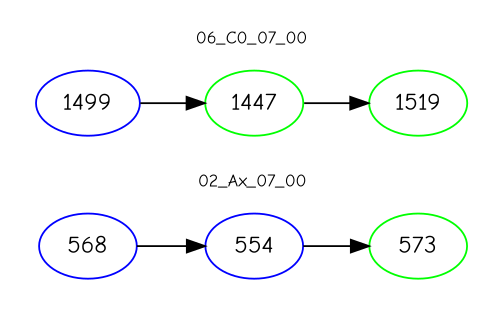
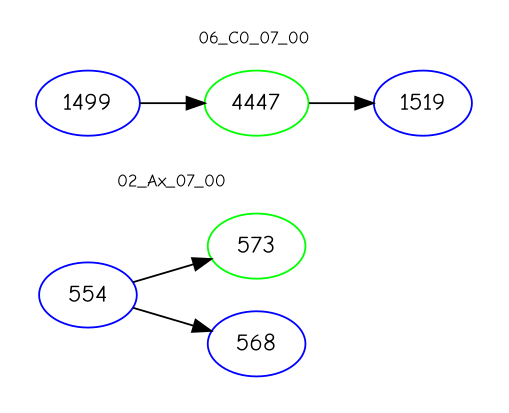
node "1447": label "1447" -> "4447"
node "1519": color green -> blue
edge "568" -> "554": reversed
